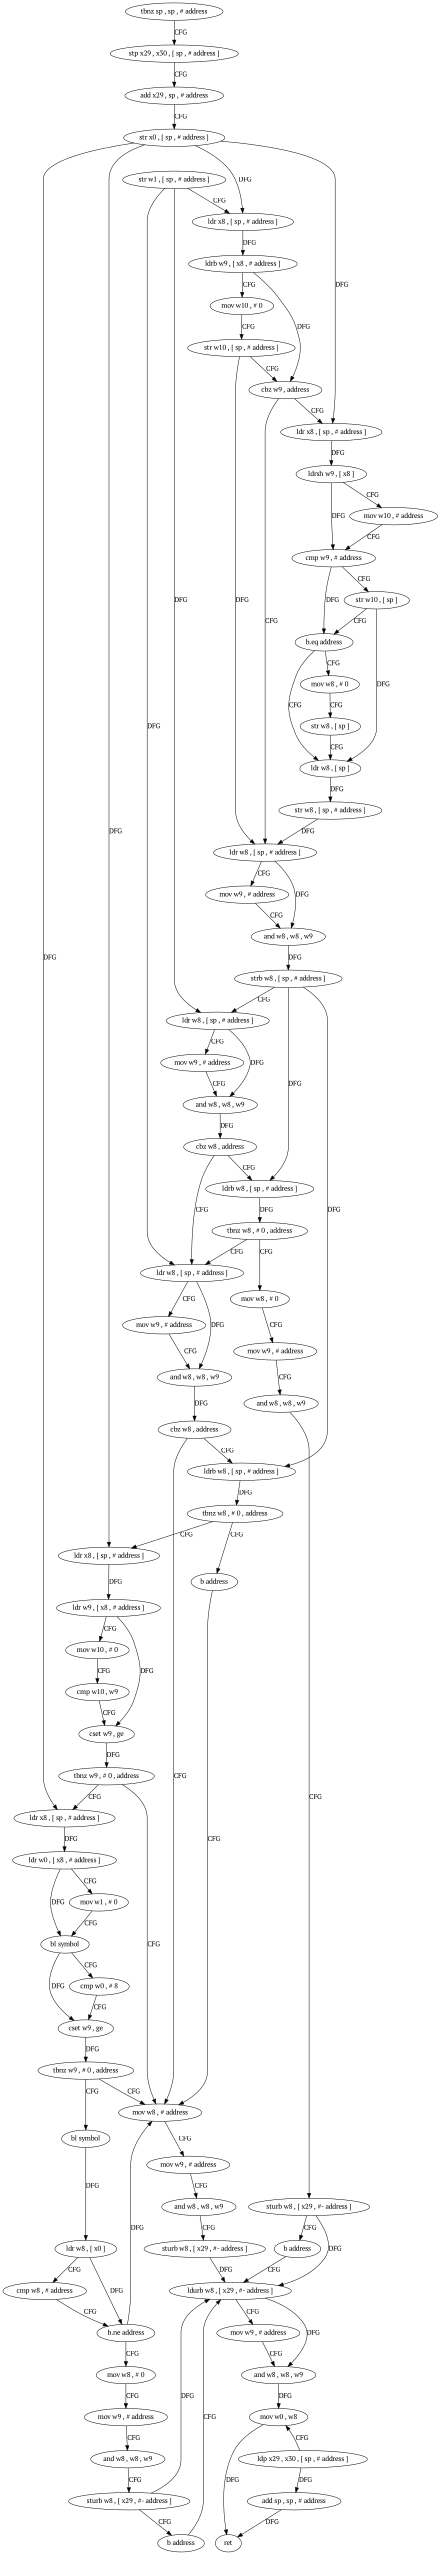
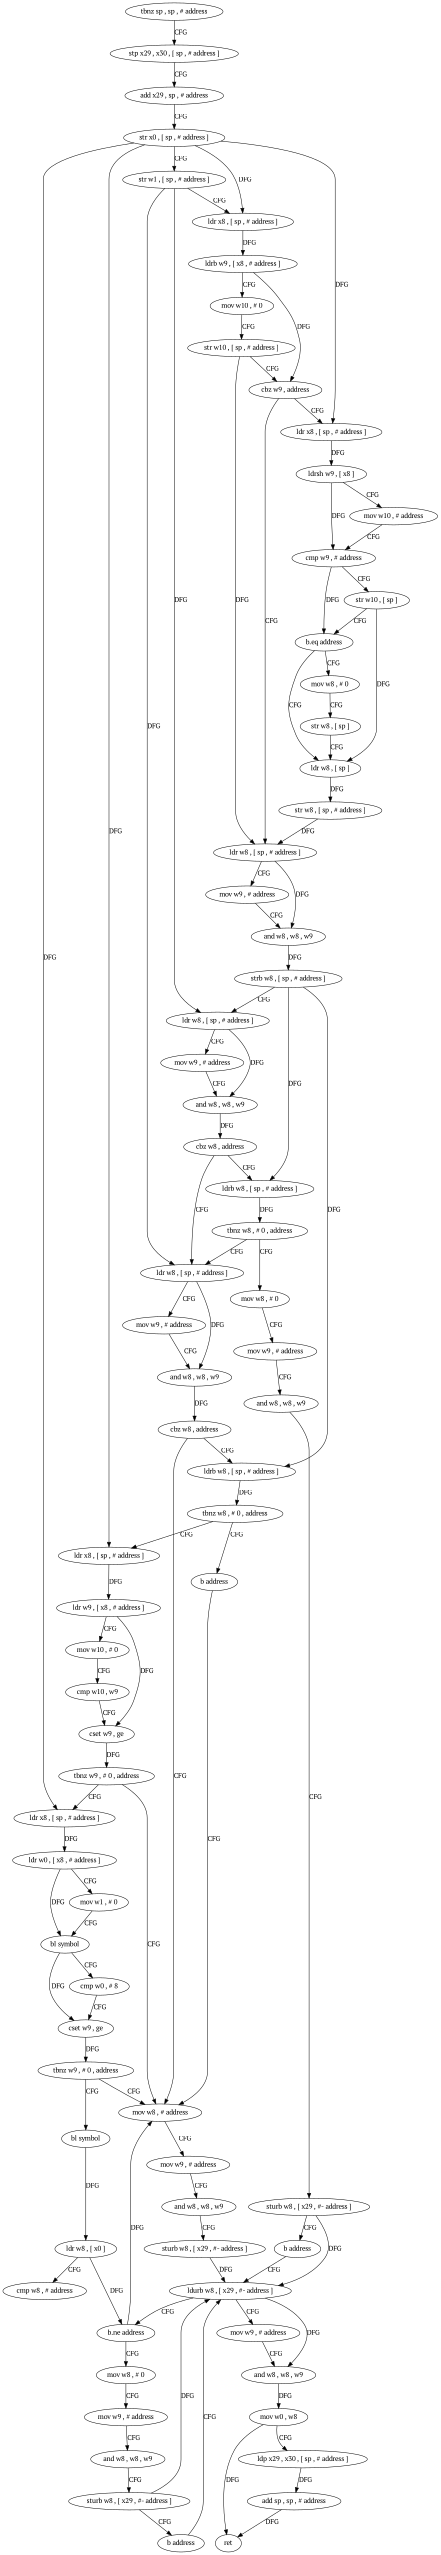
edge "str x0 , [ sp , # address ]" -> "str w1 , [ sp , # address ]": added, label "CFG"
edge "cmp w8 , # address" -> "b.ne address": now "ldurb w8 , [ x29 , #- address ]" -> "b.ne address"
edge "ldp x29 , x30 , [ sp , # address ]" -> "mov w0 , w8": reversed
